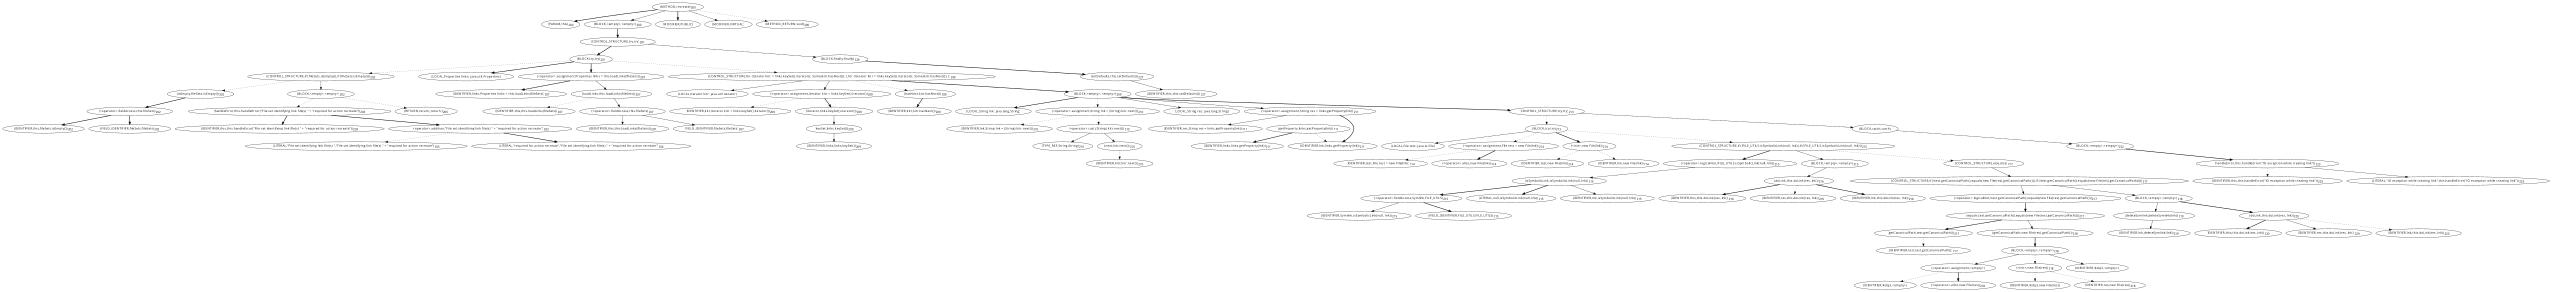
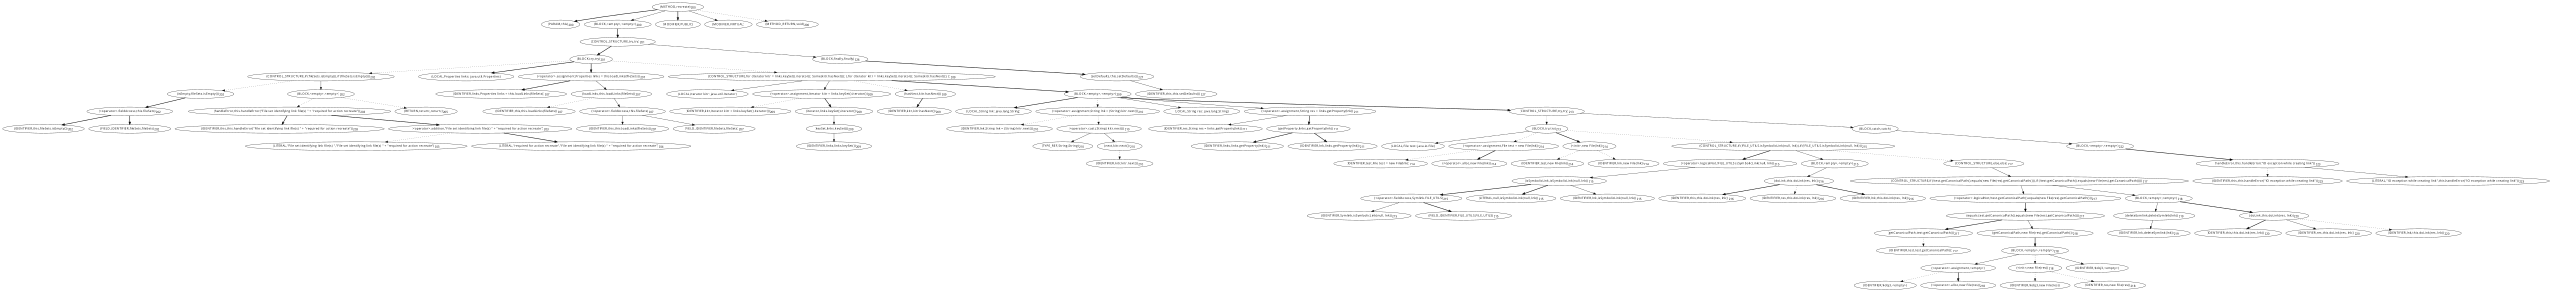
edge "(<operator>.assignment,String res = links.getProperty(lnk))" -> "(IDENTIFIER,lnk,links.getProperty(lnk))": now "(<operator>.assignment,String res = links.getProperty(lnk))" -> "(getProperty,links.getProperty(lnk))"
edge "(getProperty,links.getProperty(lnk))" -> "(IDENTIFIER,lnk,links.getProperty(lnk))": style dotted -> bold
